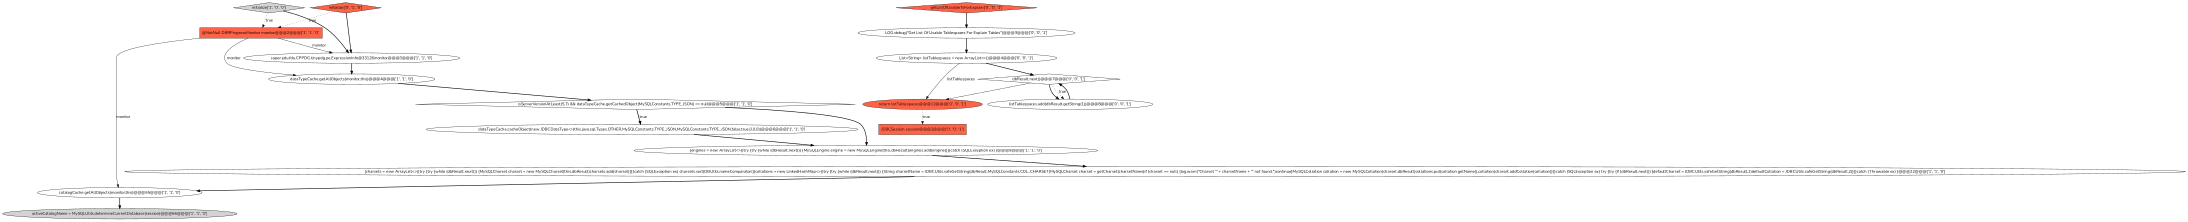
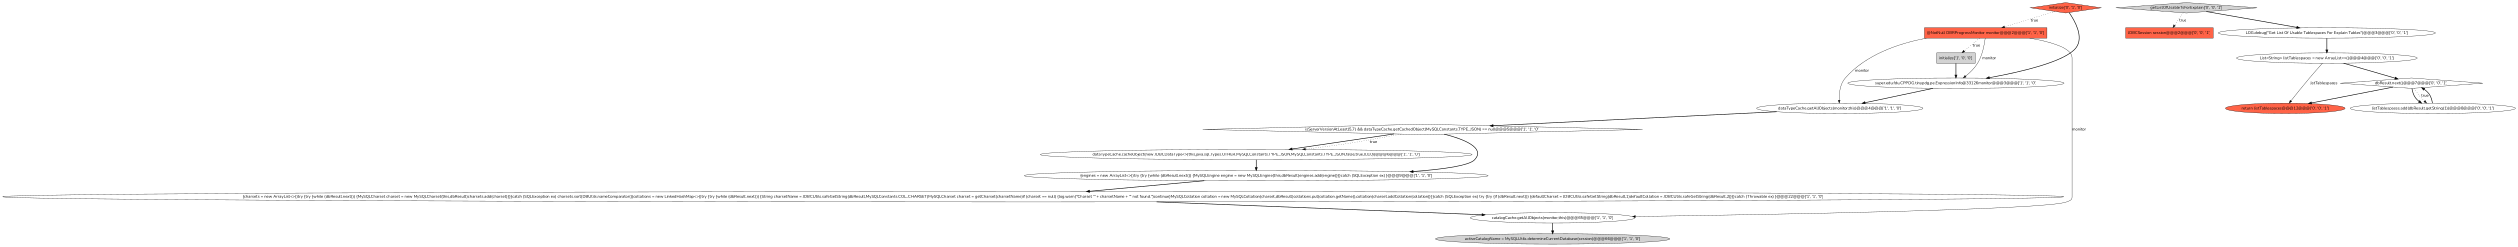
node "initialize['1', '0', '0']": shape diamond -> box
node "getListOfUsableTsForExplain['0', '0', '1']": fillcolor tomato -> lightgray
edge "initialize['1', '0', '0']" -> "@NotNull DBRProgressMonitor monitor@@@2@@@['1', '1', '0']": reversed
edge "dbResult.next()@@@7@@@['0', '0', '1']" -> "return listTablespaces@@@12@@@['0', '0', '1']": style solid -> bold
edge "return listTablespaces@@@12@@@['0', '0', '1']" -> "JDBCSession session@@@2@@@['0', '0', '1']": now "getListOfUsableTsForExplain['0', '0', '1']" -> "JDBCSession session@@@2@@@['0', '0', '1']"
